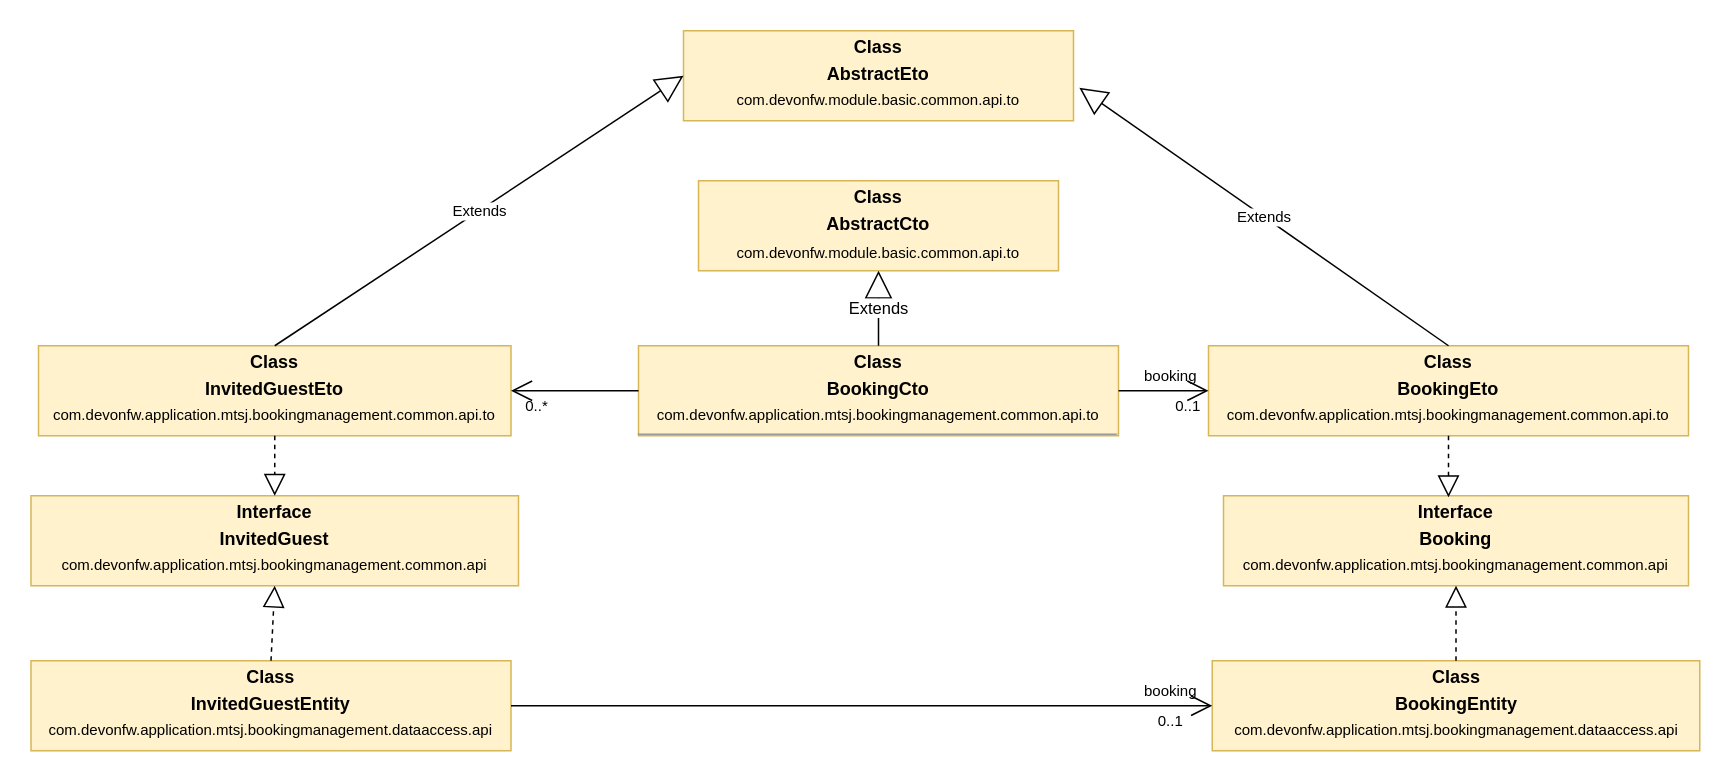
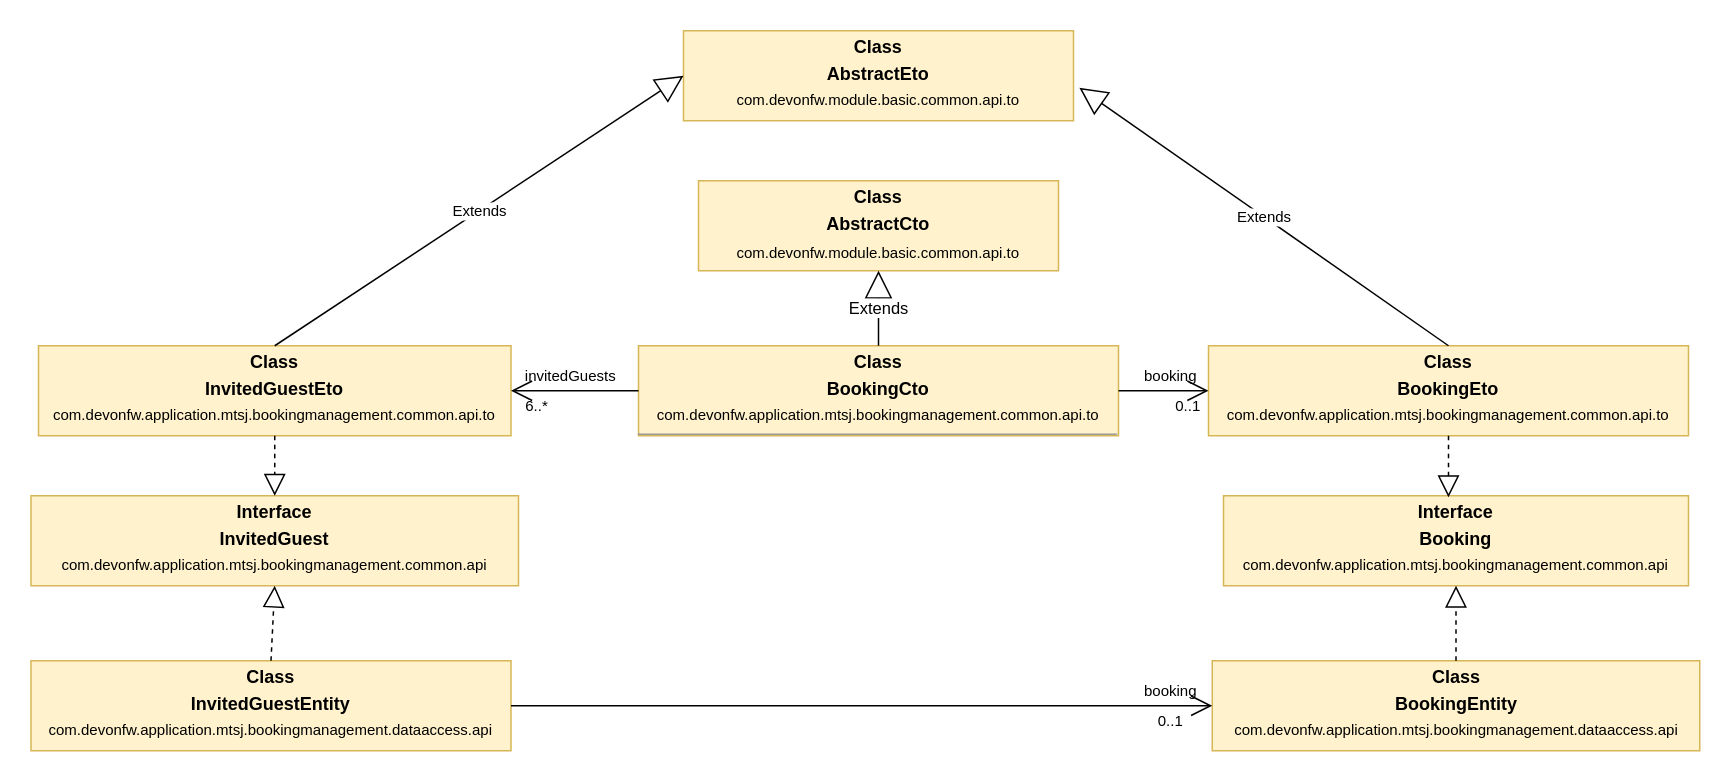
node "invitedGuests": added
node "0..*": label "0..*" -> "6..*"
